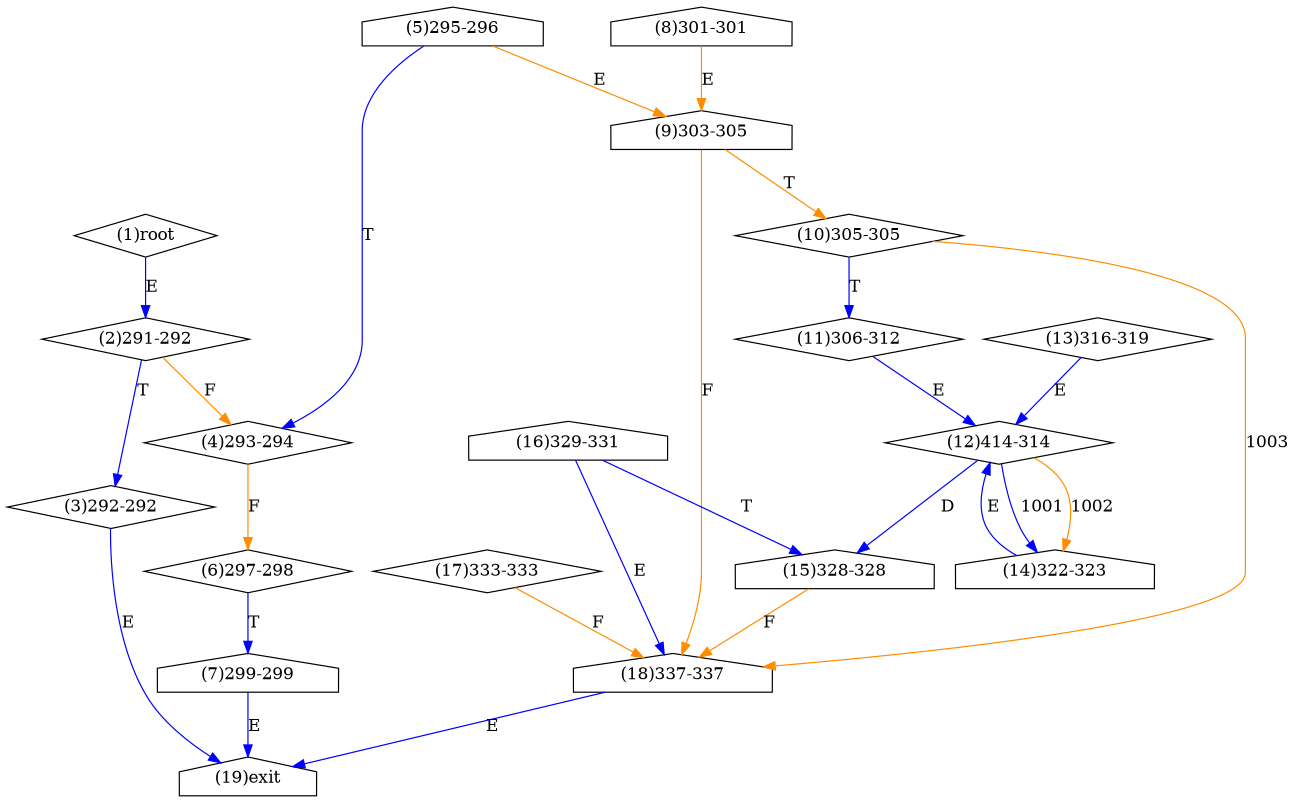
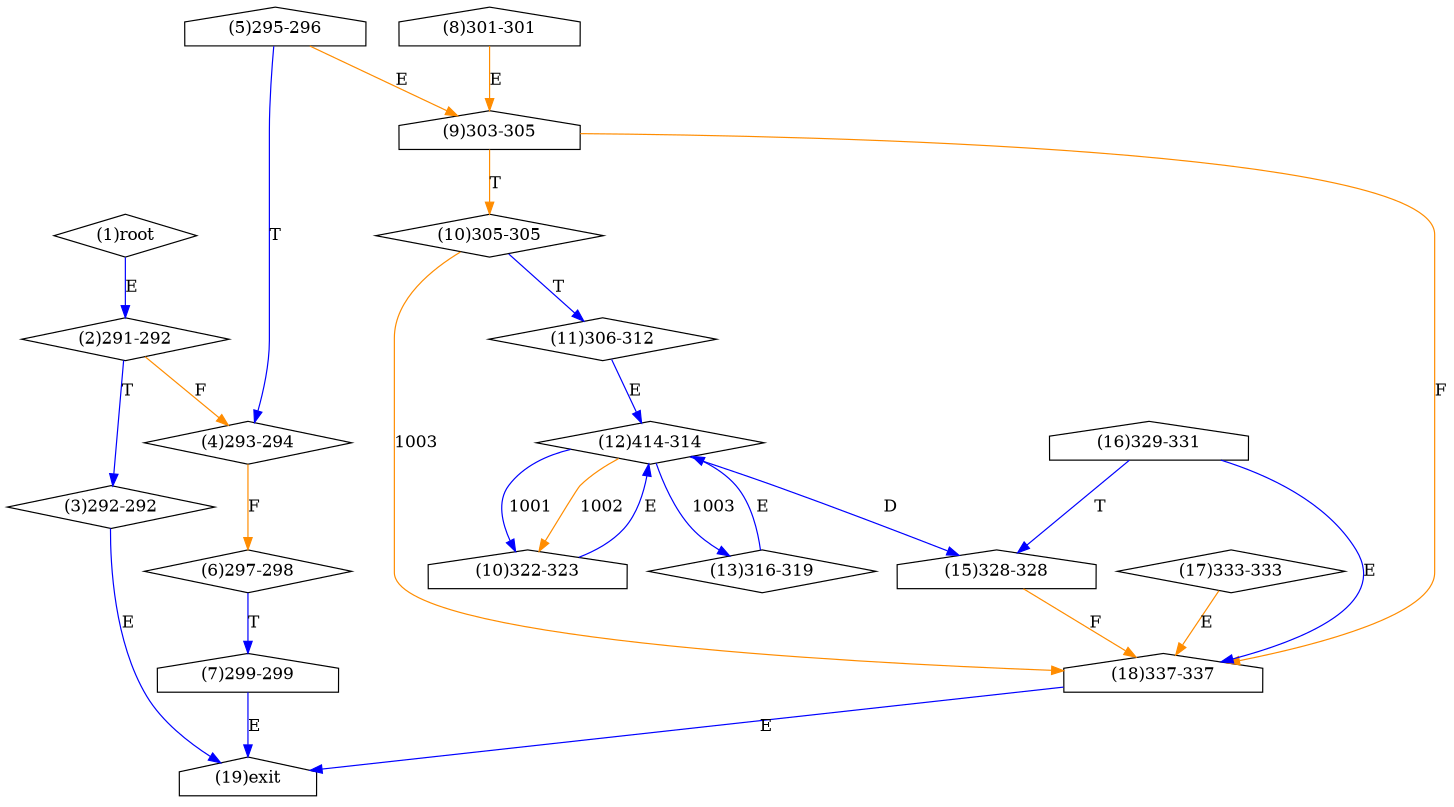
edge "(12)414-314" -> "(13)316-319": added, label "1003"
node "(14)322-323": label "(14)322-323" -> "(10)322-323"
edge "(17)333-333" -> "(18)337-337": label "F" -> "E"
